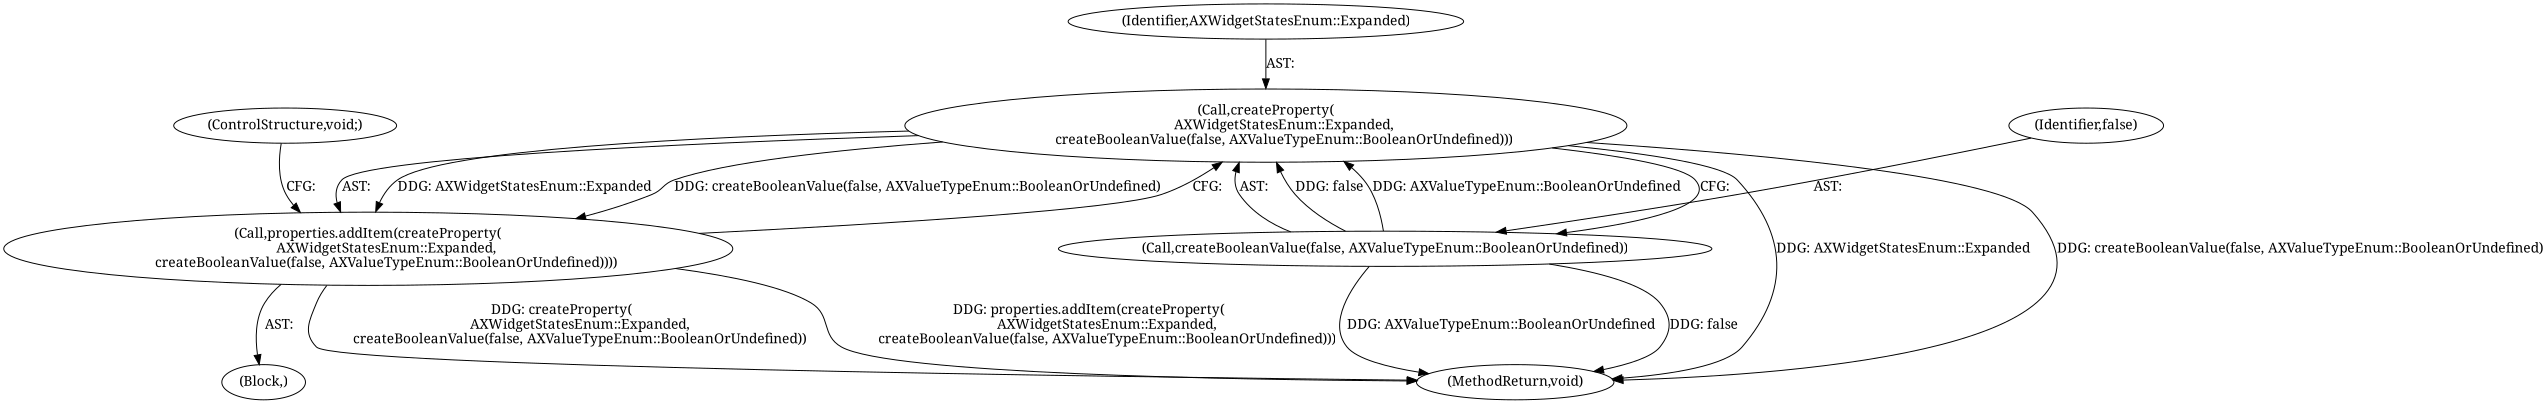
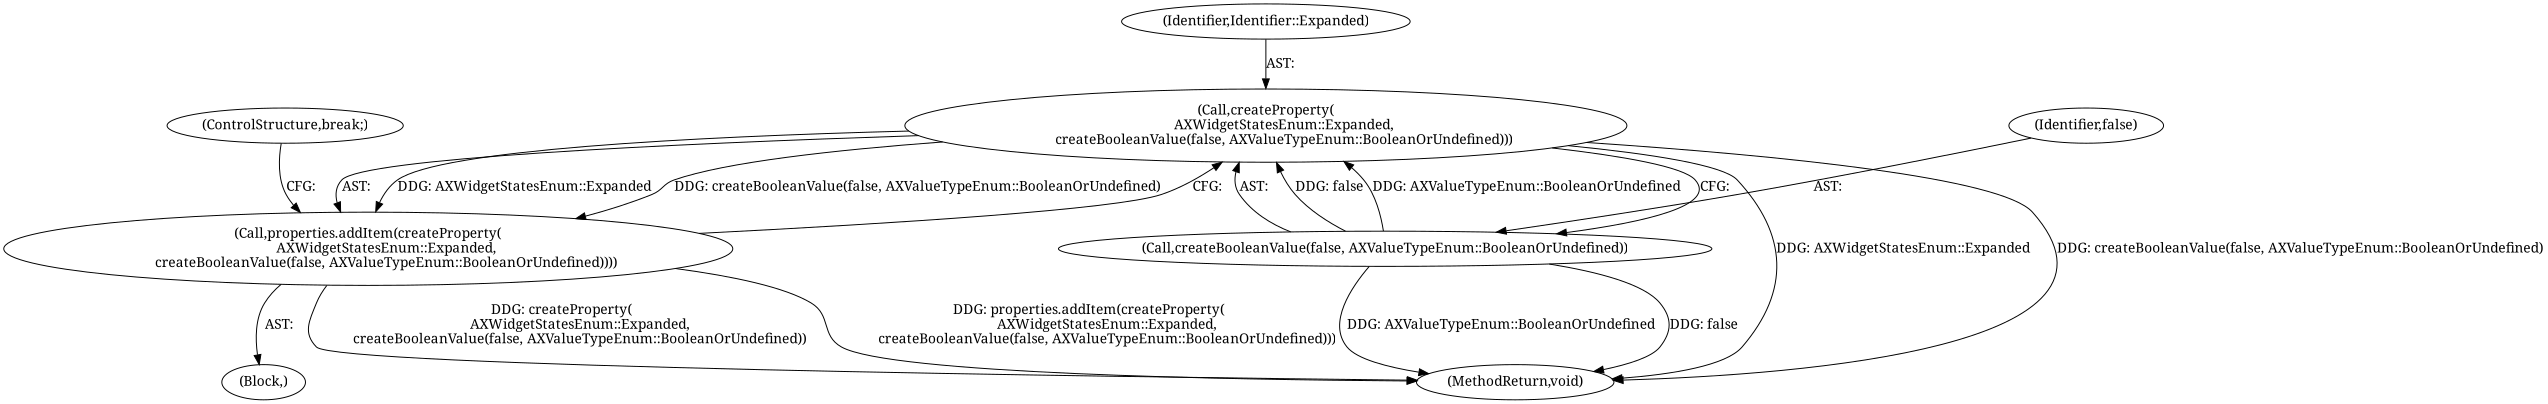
node "(Identifier,AXWidgetStatesEnum::Expanded)": label "(Identifier,AXWidgetStatesEnum::Expanded)" -> "(Identifier,Identifier::Expanded)"
node "(ControlStructure,void;)": label "(ControlStructure,void;)" -> "(ControlStructure,break;)"
